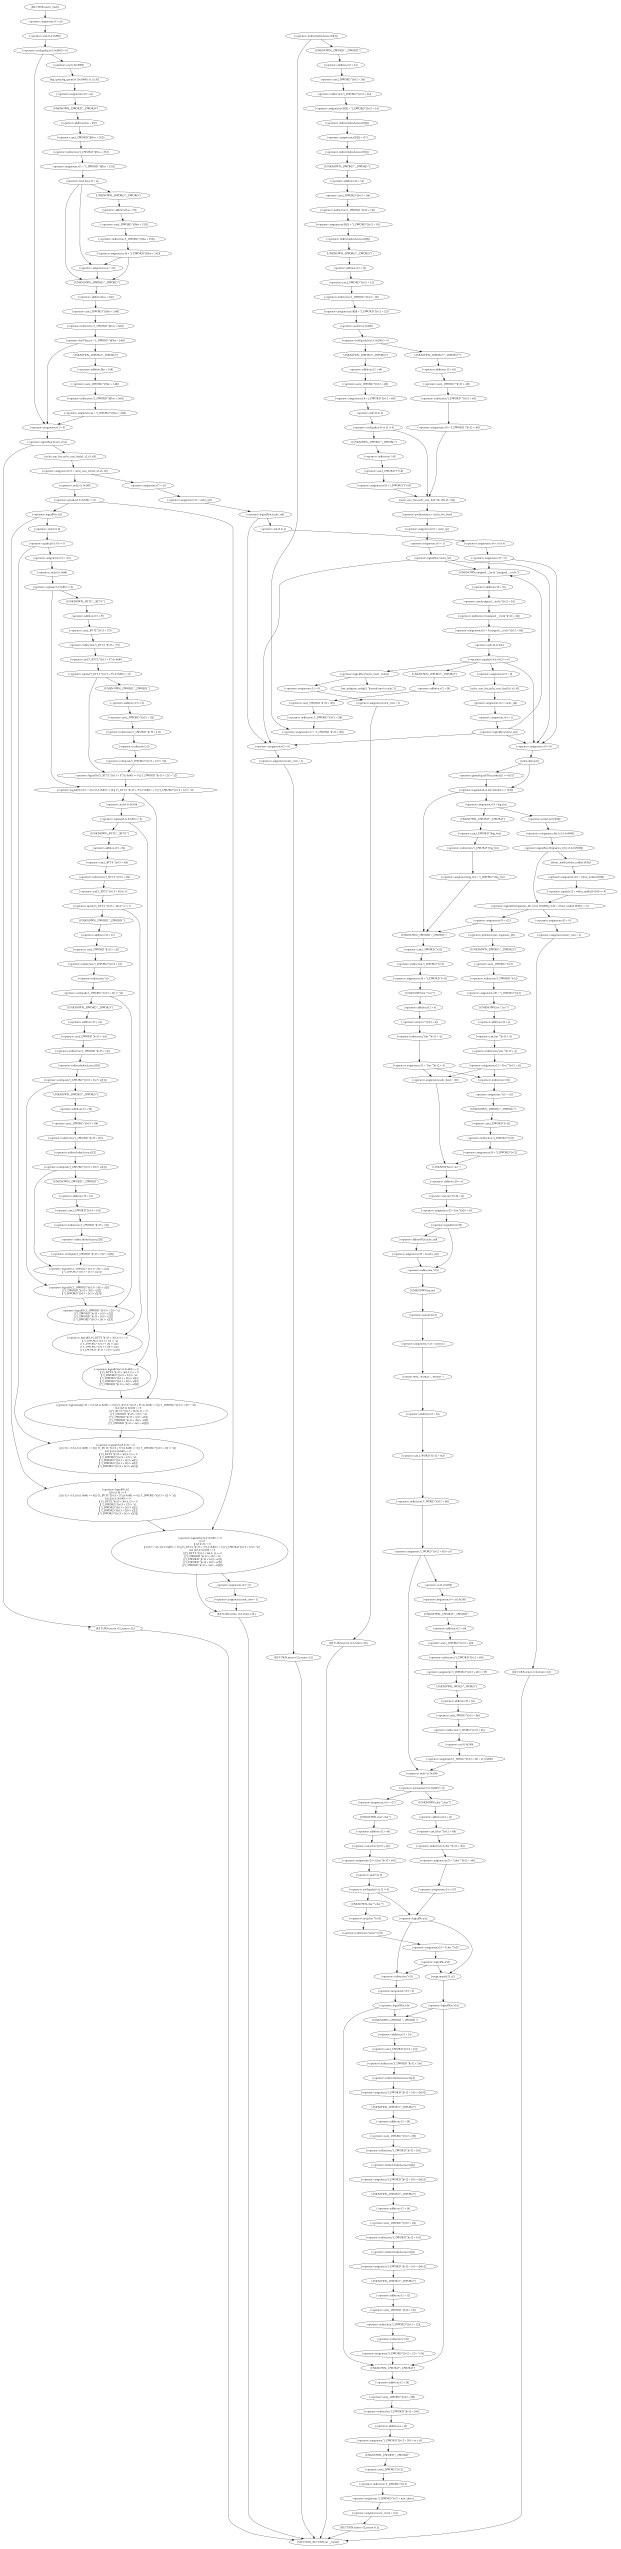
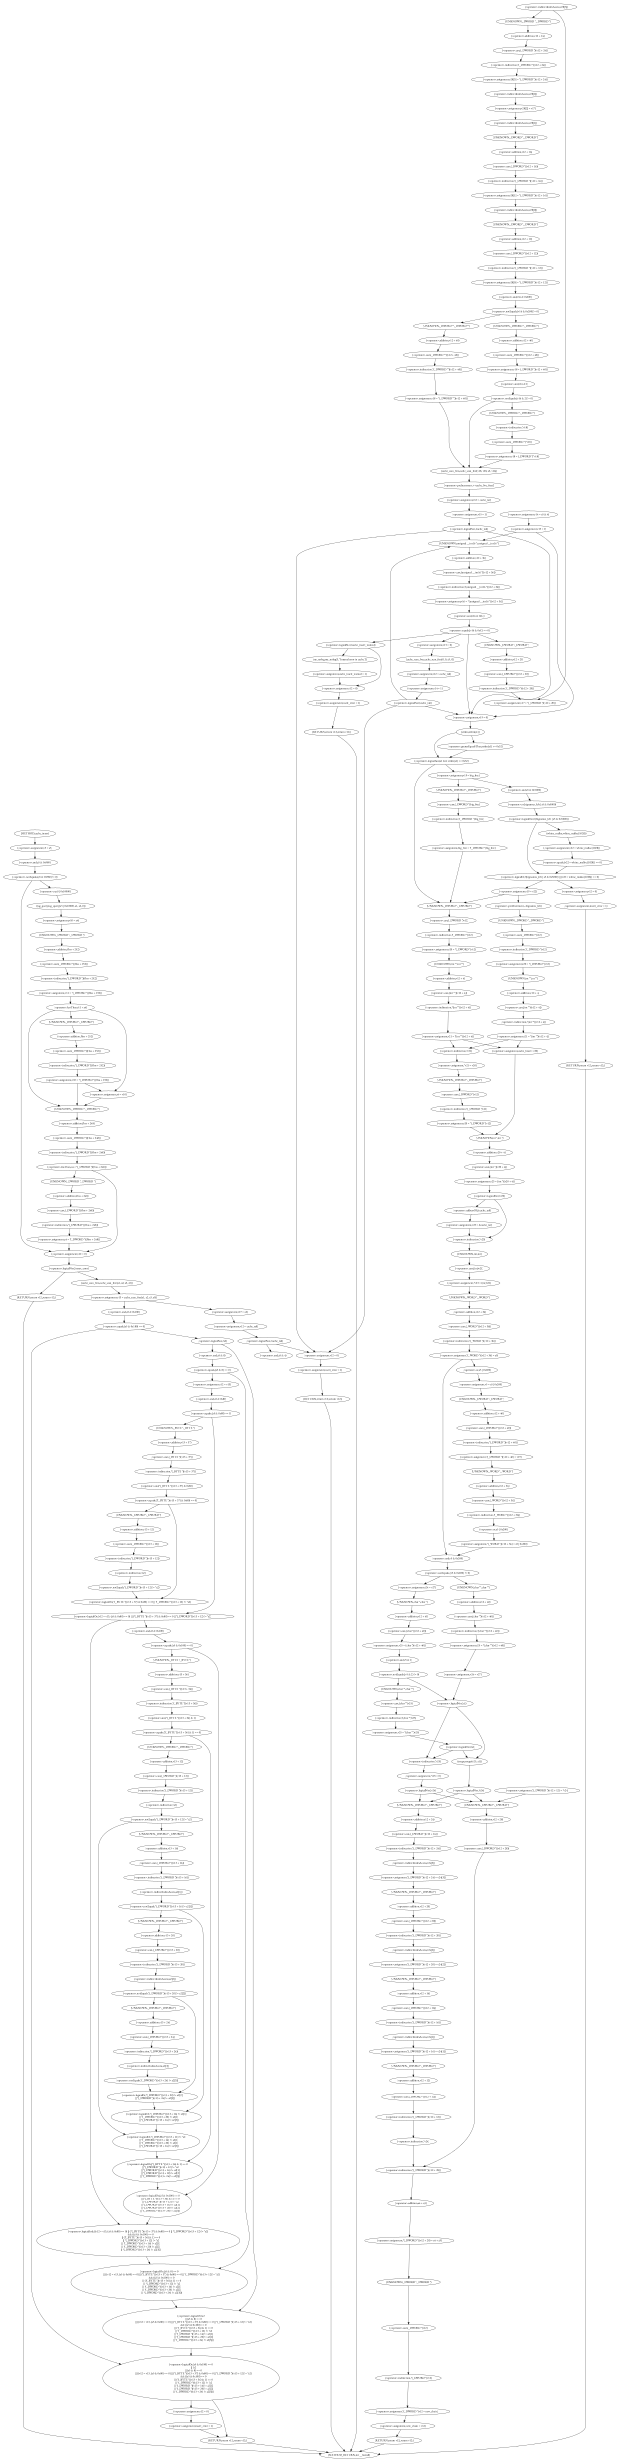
edge "(<operator>.and,a5 & 4)" -> "(<operator>.assignment,v14 = a5 & 4)": removed
node "(<operator>.assignment,cache_insert_warned = 1)": added
edge "(<operator>.indirection,*v24)" -> "(<operator>.assignment,*(_DWORD *)(v12 + 12) = *v24)": now "(<operator>.indirection,*v24)" -> "(<operator>.indirection,*(_DWORD *)(v12 + 28))"
